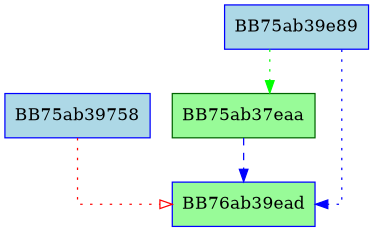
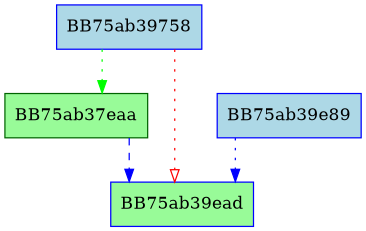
edge "BB75ab39e89" -> "BB75ab37eaa": now "BB75ab39758" -> "BB75ab37eaa"
node "BB76ab39ead": label "BB76ab39ead" -> "BB75ab39ead"
